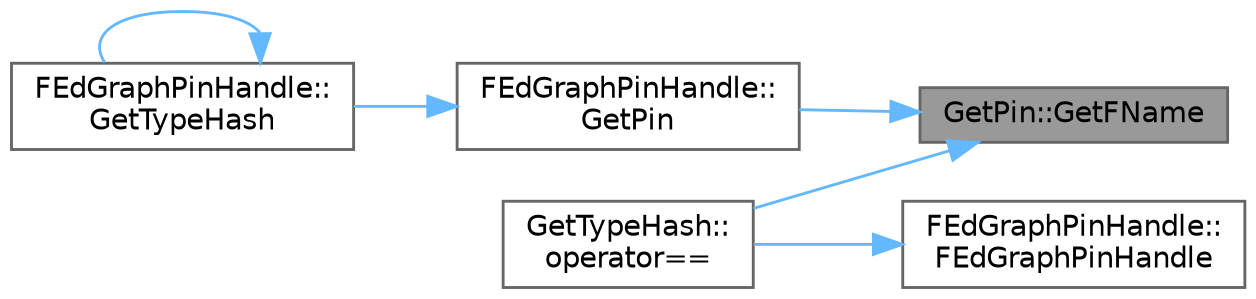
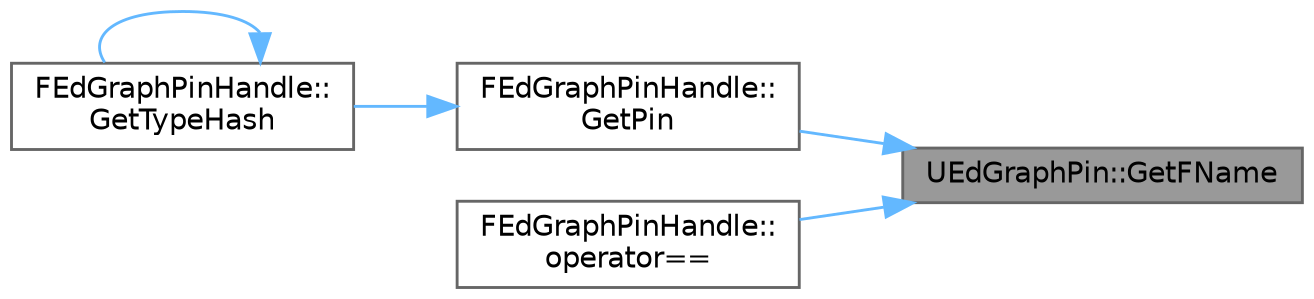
node "GetPin::GetFName": label "GetPin::GetFName" -> "UEdGraphPin::GetFName"
node "GetTypeHash:: operator==": label "GetTypeHash:: operator==" -> "FEdGraphPinHandle:: operator=="
node "FEdGraphPinHandle:: FEdGraphPinHandle": removed
